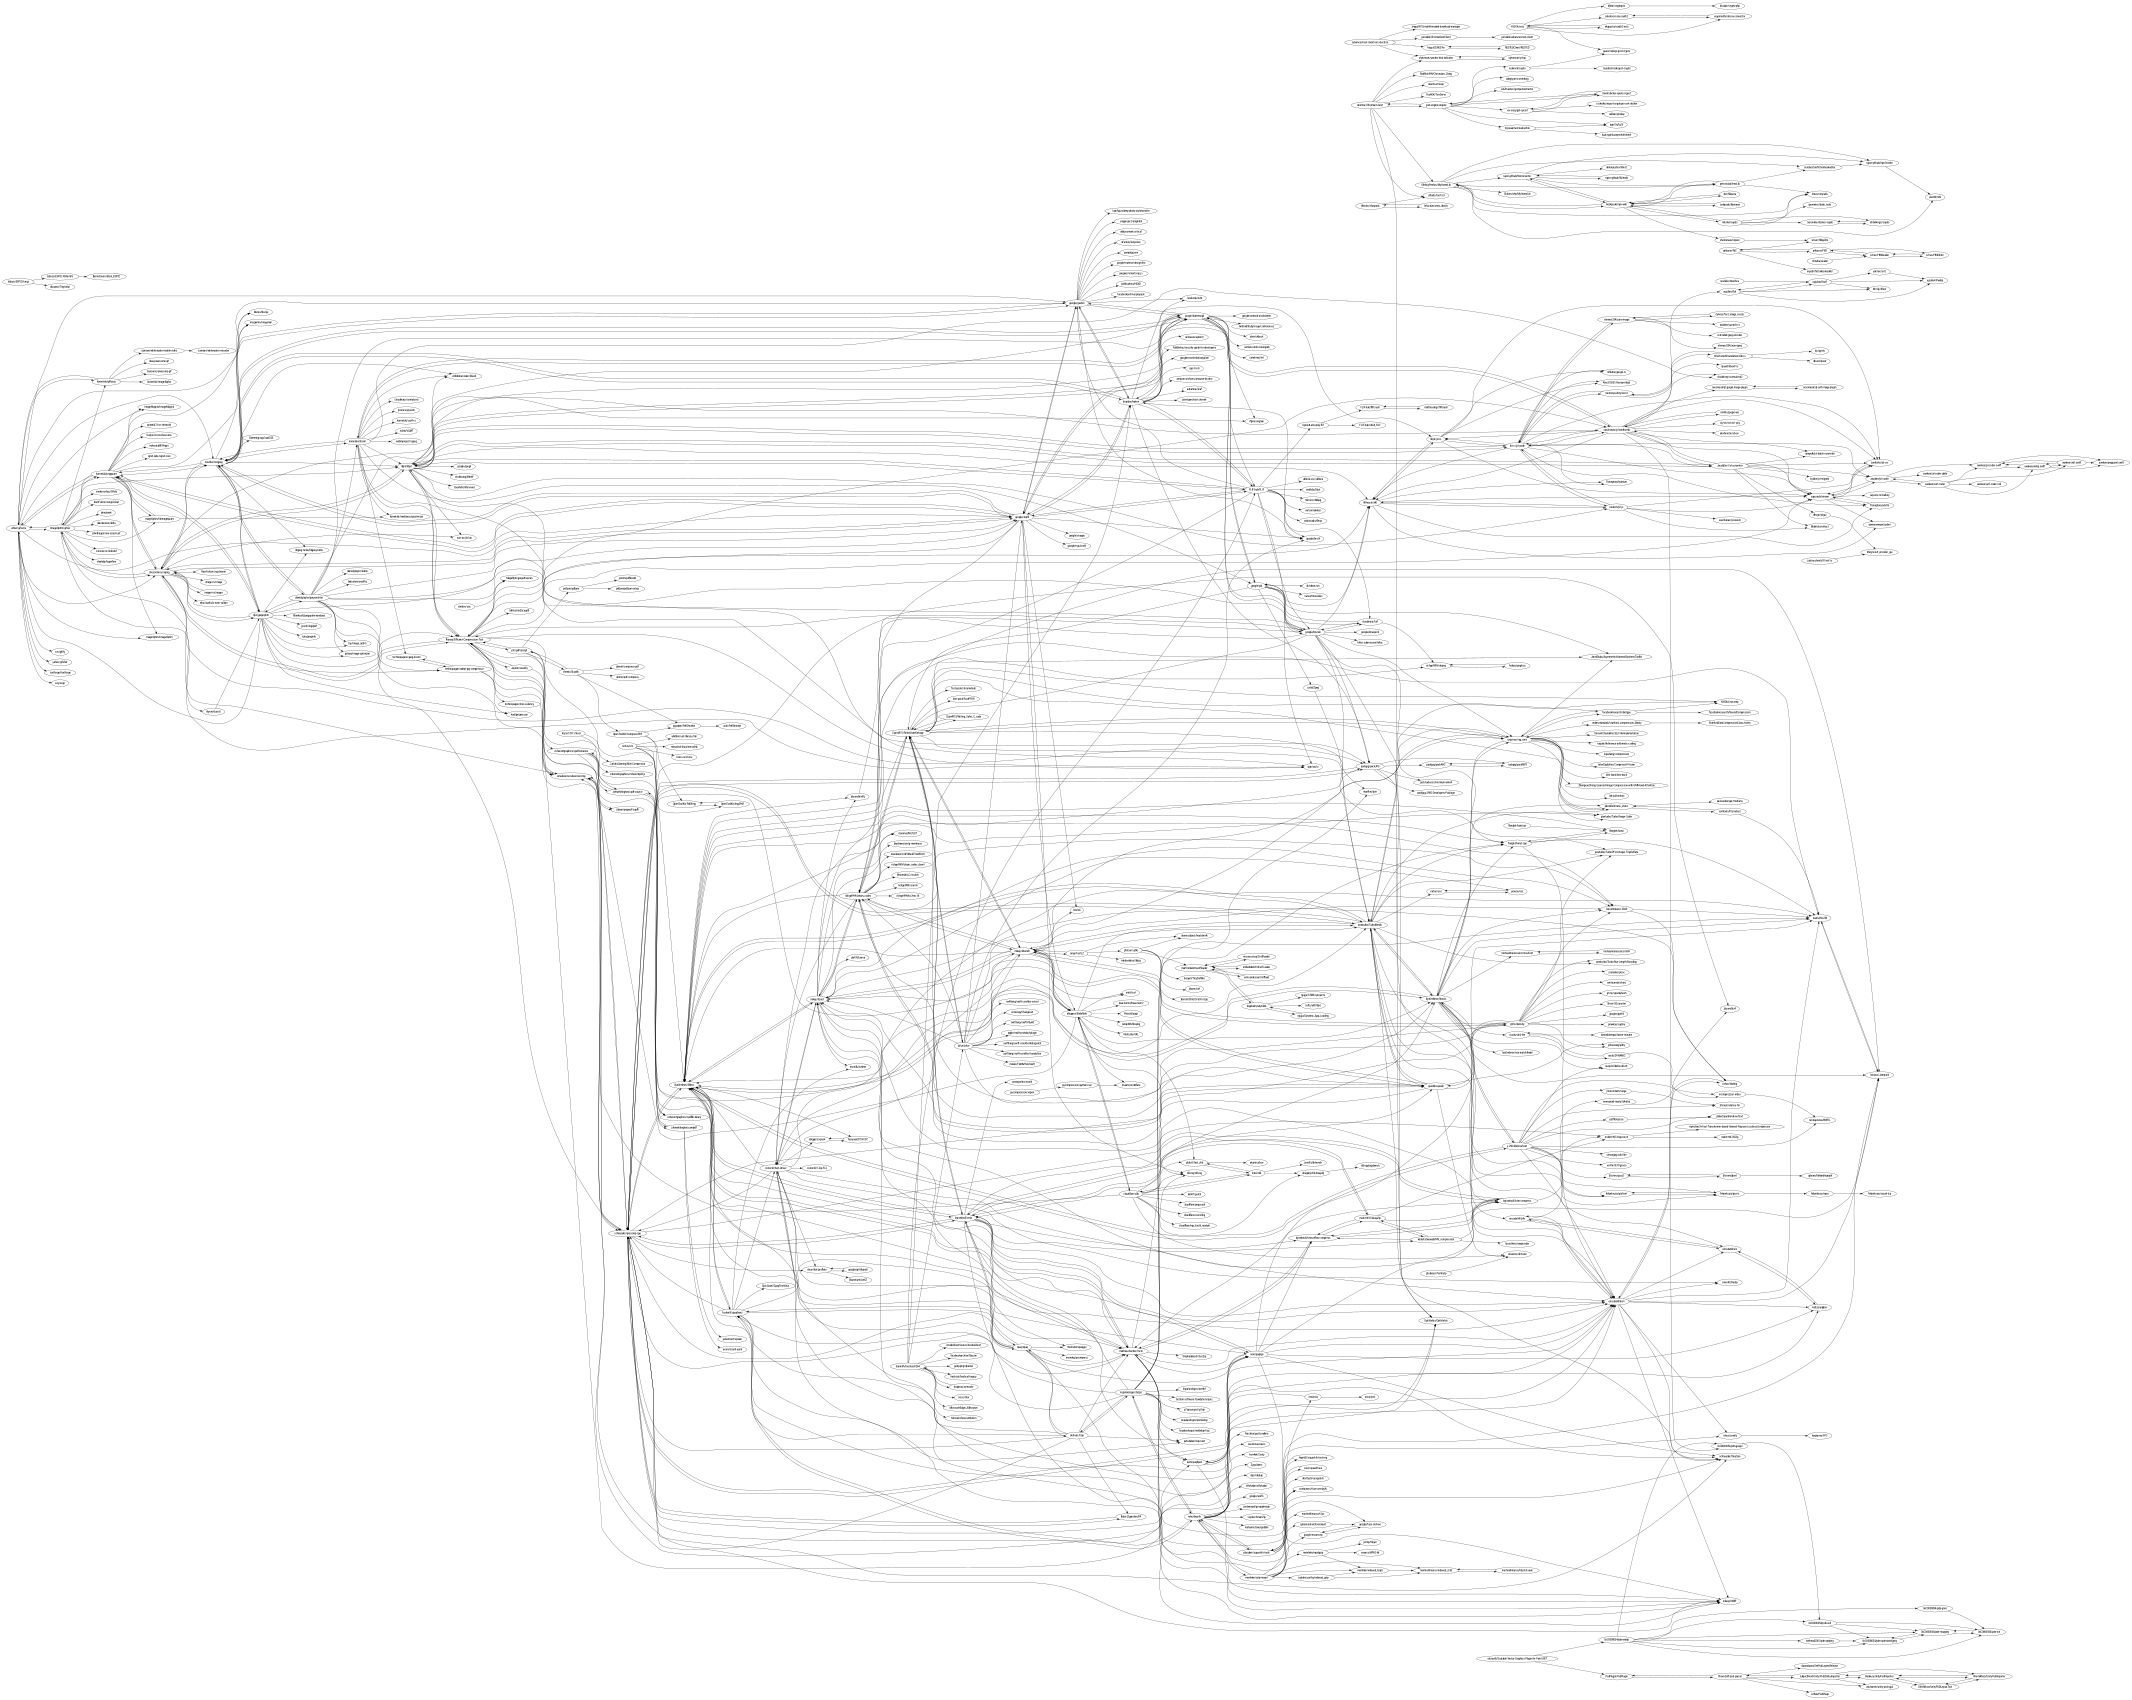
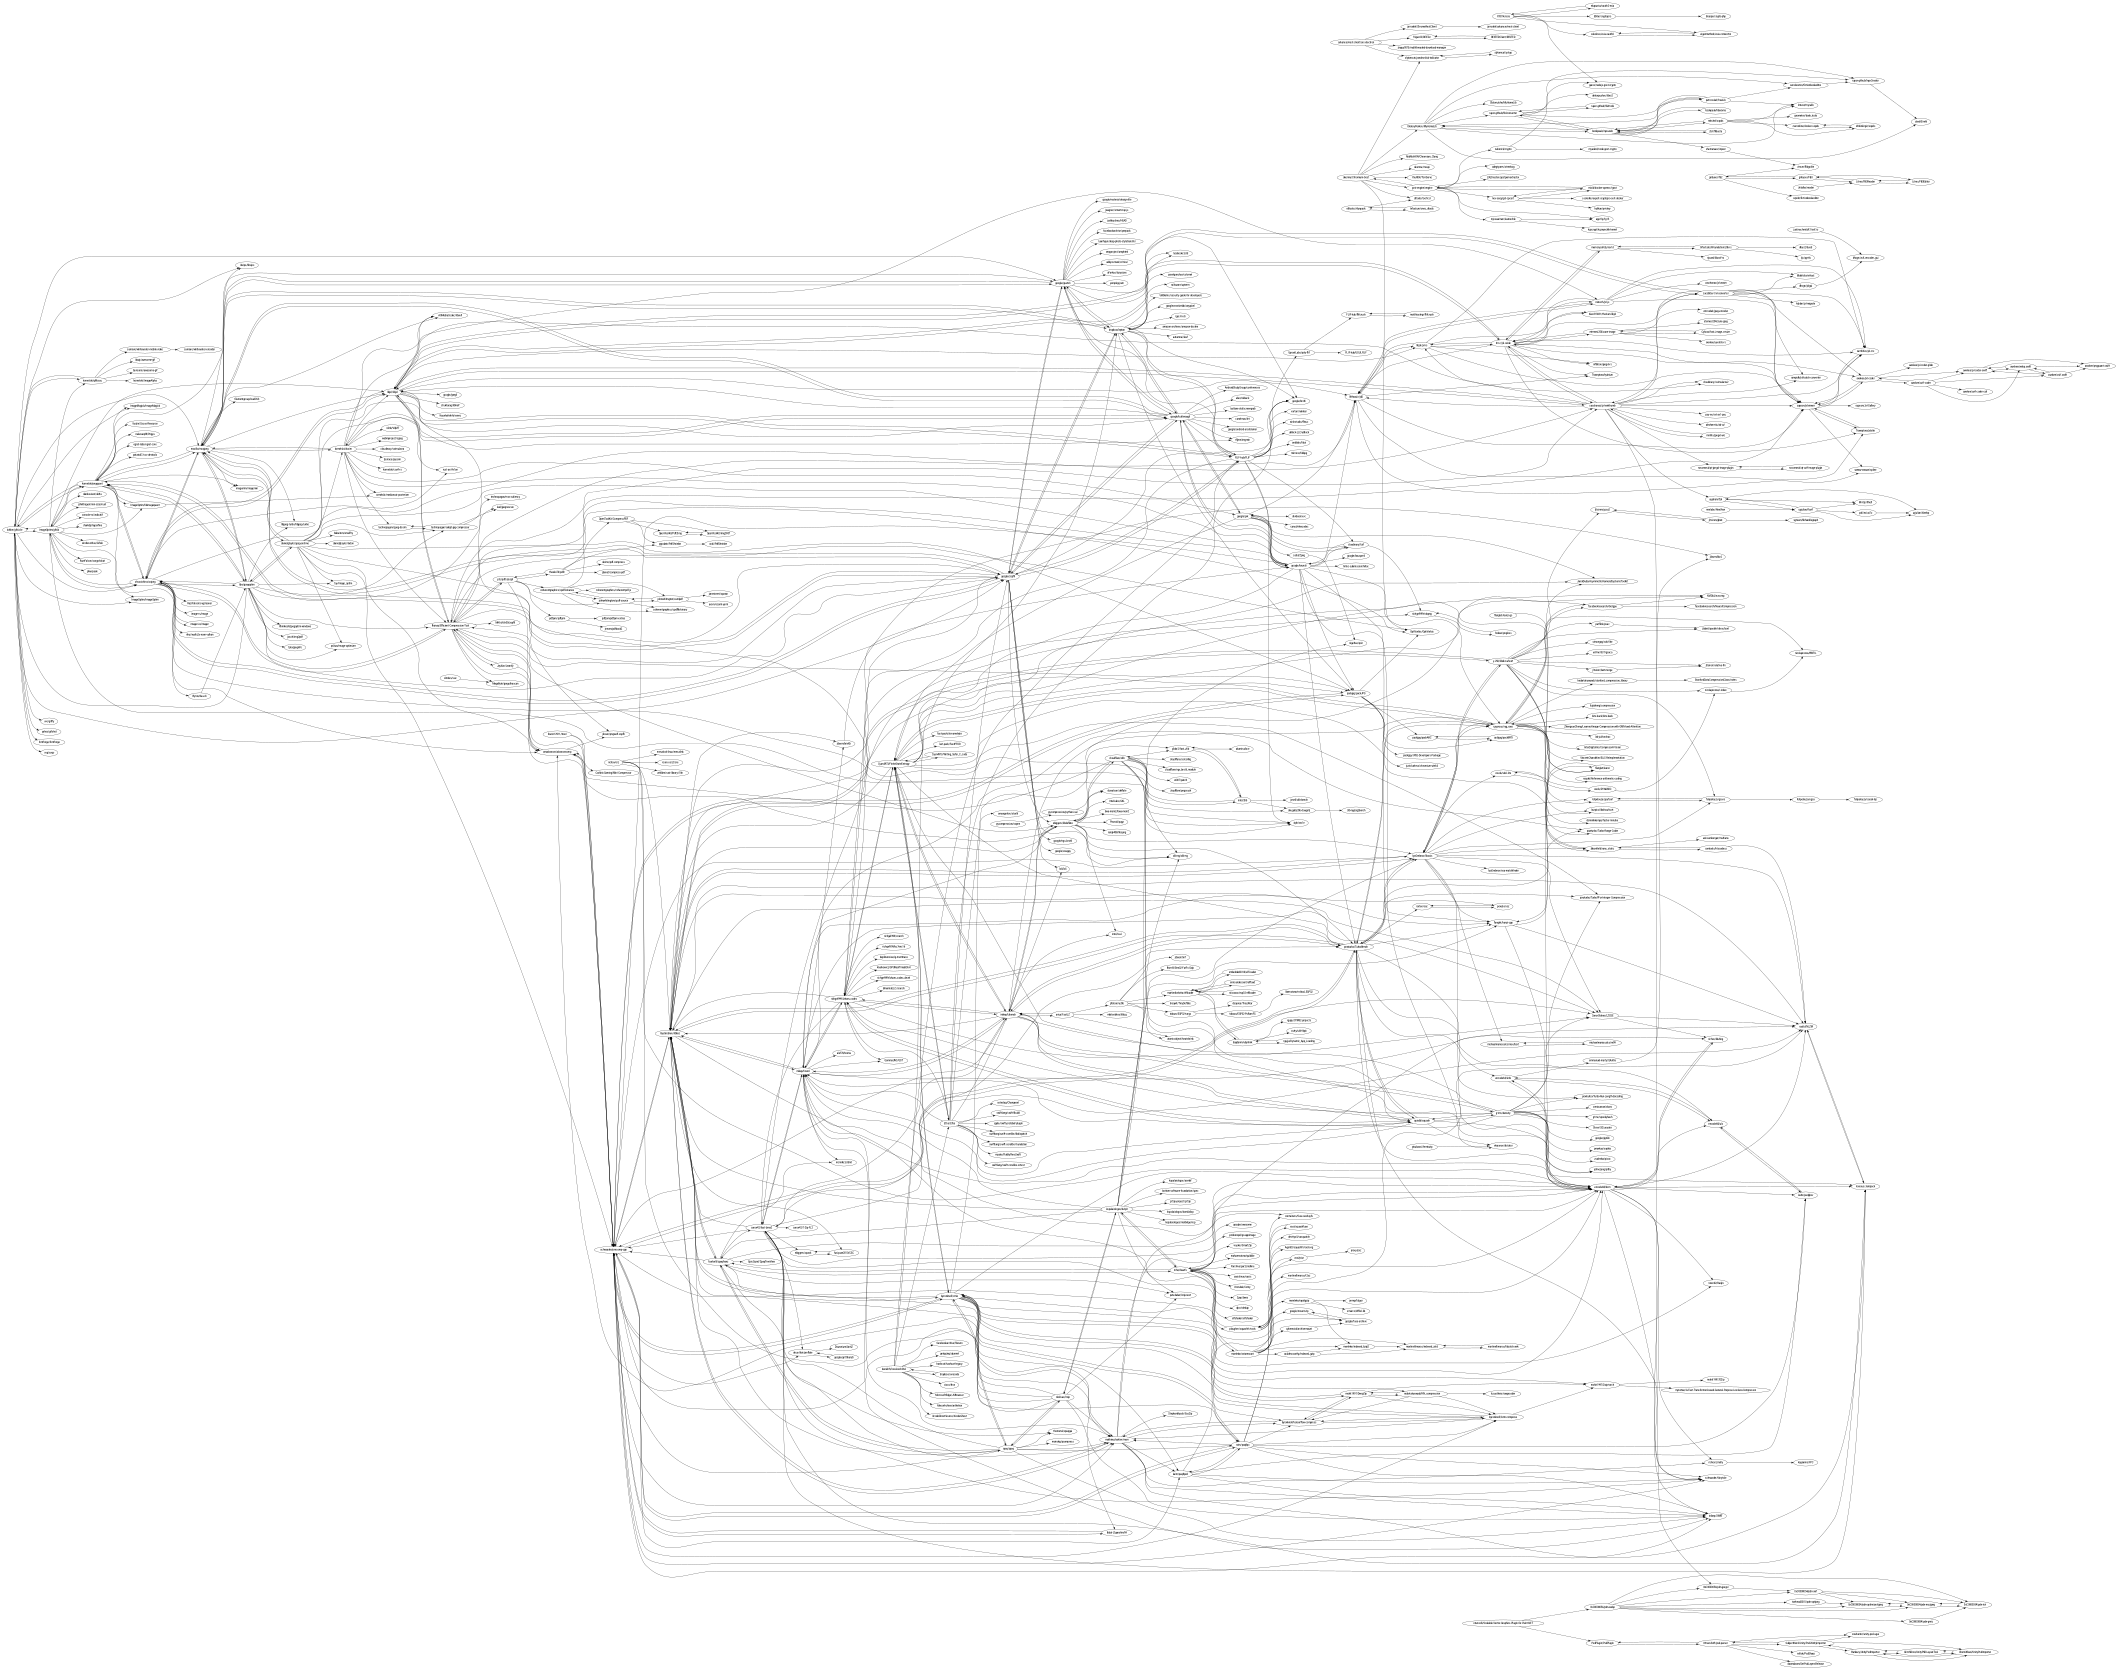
node "powturbo/TurboPFor-Integer-TinyDeflate": label "powturbo/TurboPFor-Integer-TinyDeflate" -> "powturbo/TurboPFor-Integer-Compression"
edge "pfalcon/uzlib" -> "tobozo/ESP32-targz": added
node "google/wuffs": label "google/wuffs" -> "google/awesome"
